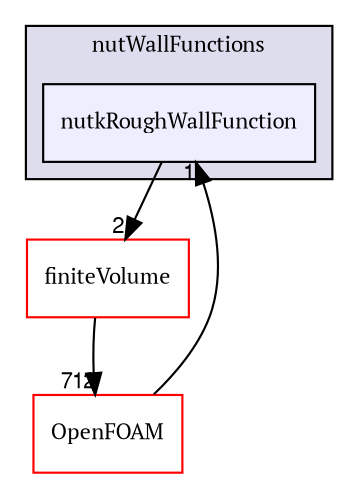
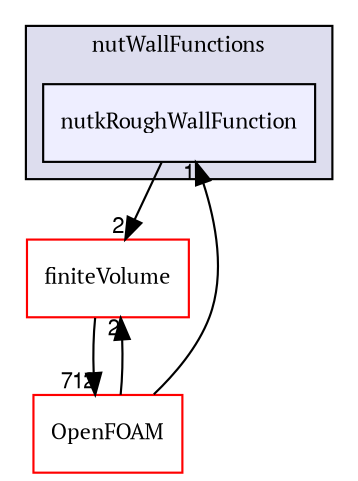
edge "OpenFOAM" -> "finiteVolume": added
